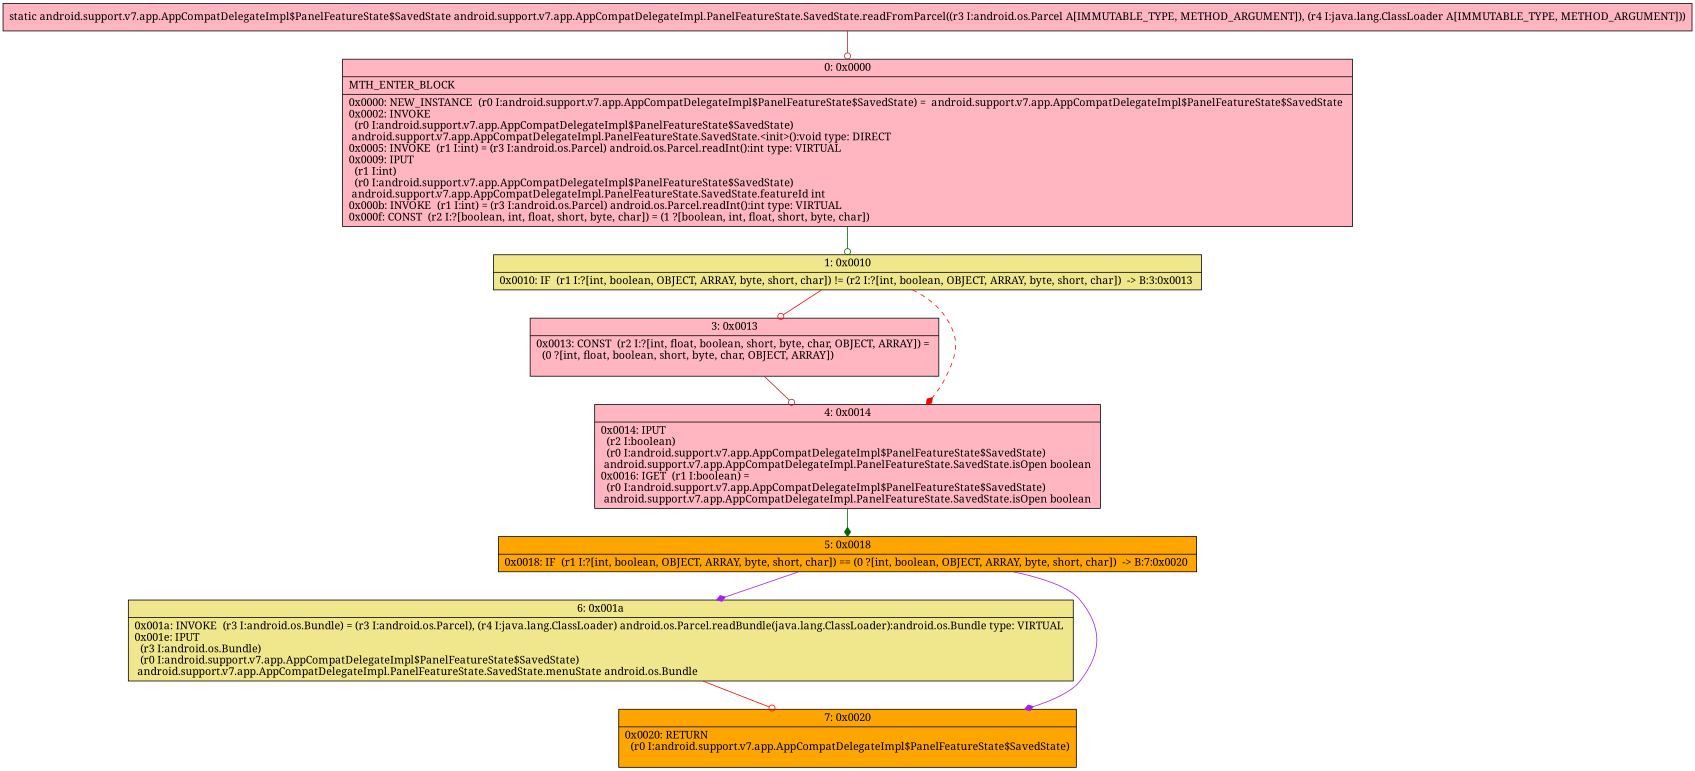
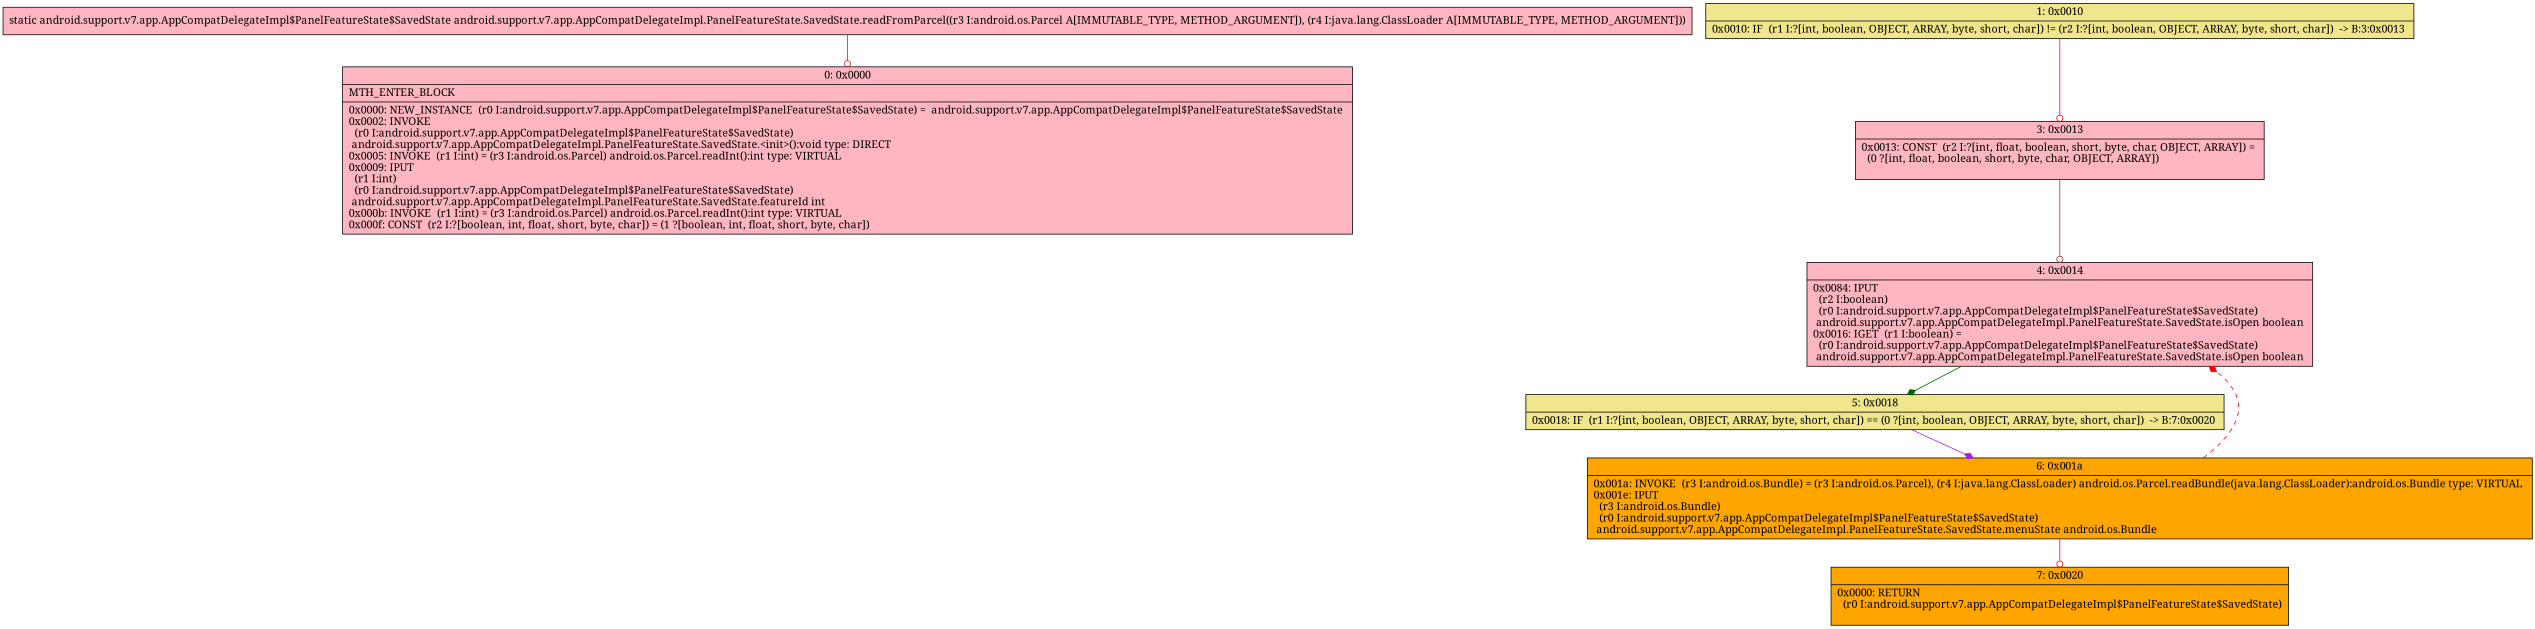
edge "0: 0x0000" -> "1: 0x0010": removed
edge "1: 0x0010" -> "4: 0x0014": now "6: 0x001a" -> "4: 0x0014"
node "4: 0x0014": text "0x0014: IPUT" -> "0x0084: IPUT"
node "5: 0x0018": fillcolor orange -> khaki
edge "5: 0x0018" -> "7: 0x0020": removed
node "6: 0x001a": fillcolor khaki -> orange
node "7: 0x0020": text "0x0020: RETURN" -> "0x0000: RETURN"
